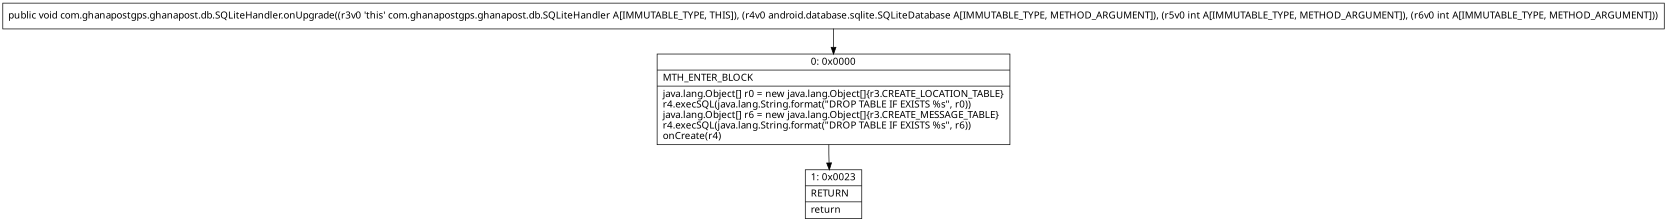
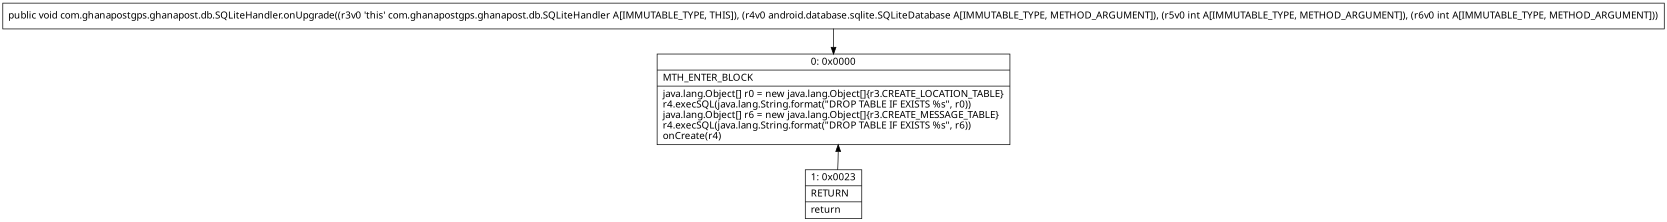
edge "0: 0x0000" -> "1: 0x0023": reversed
